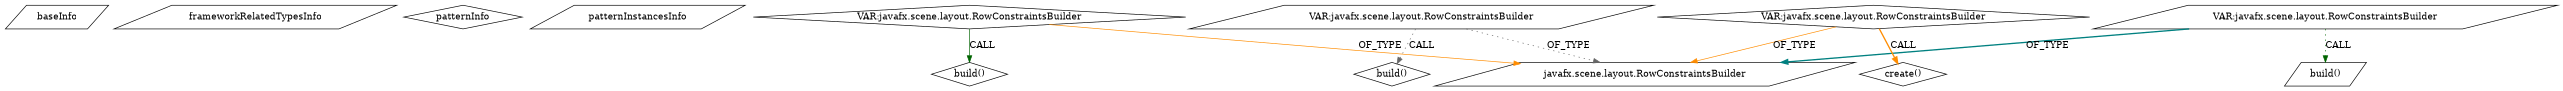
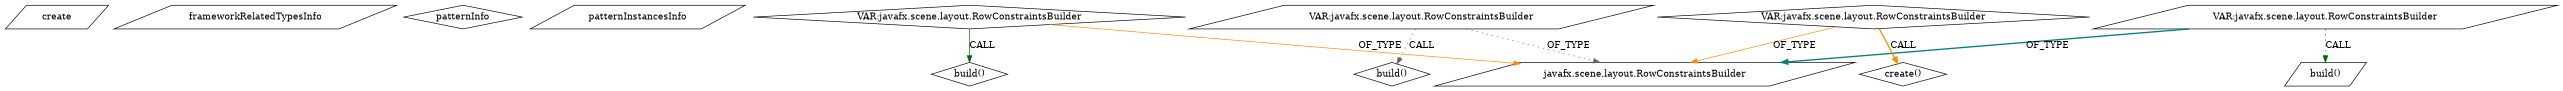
node "baseInfo": label "baseInfo" -> "create"
